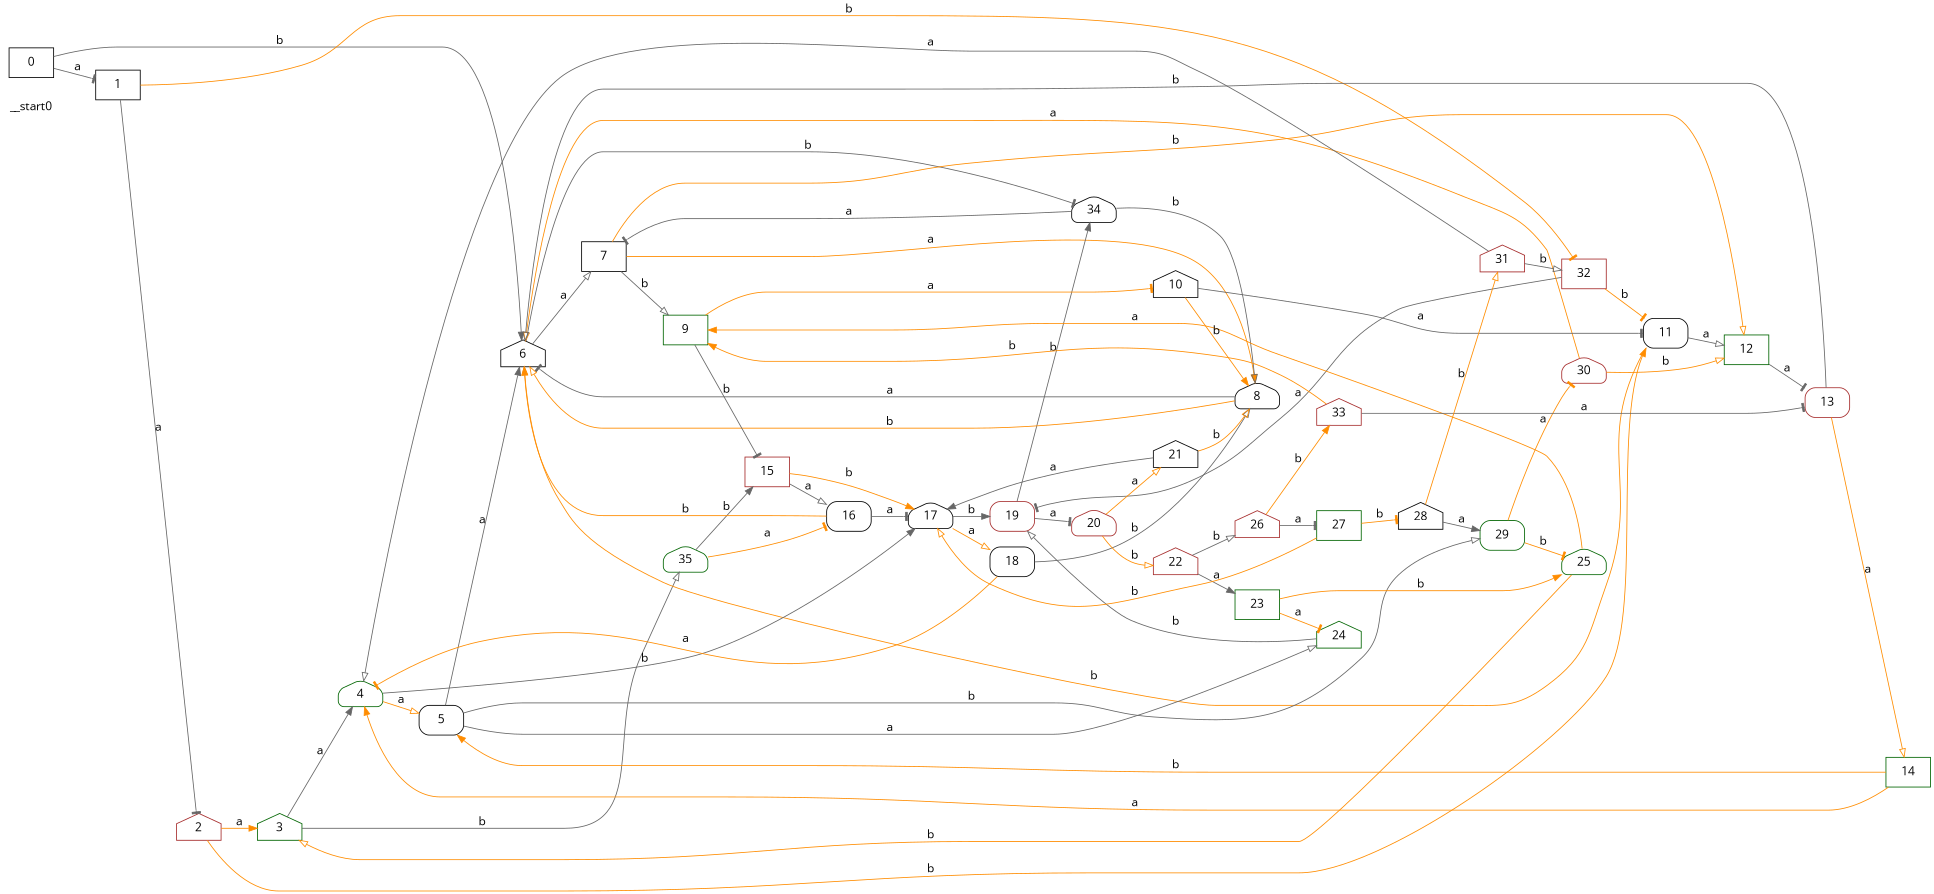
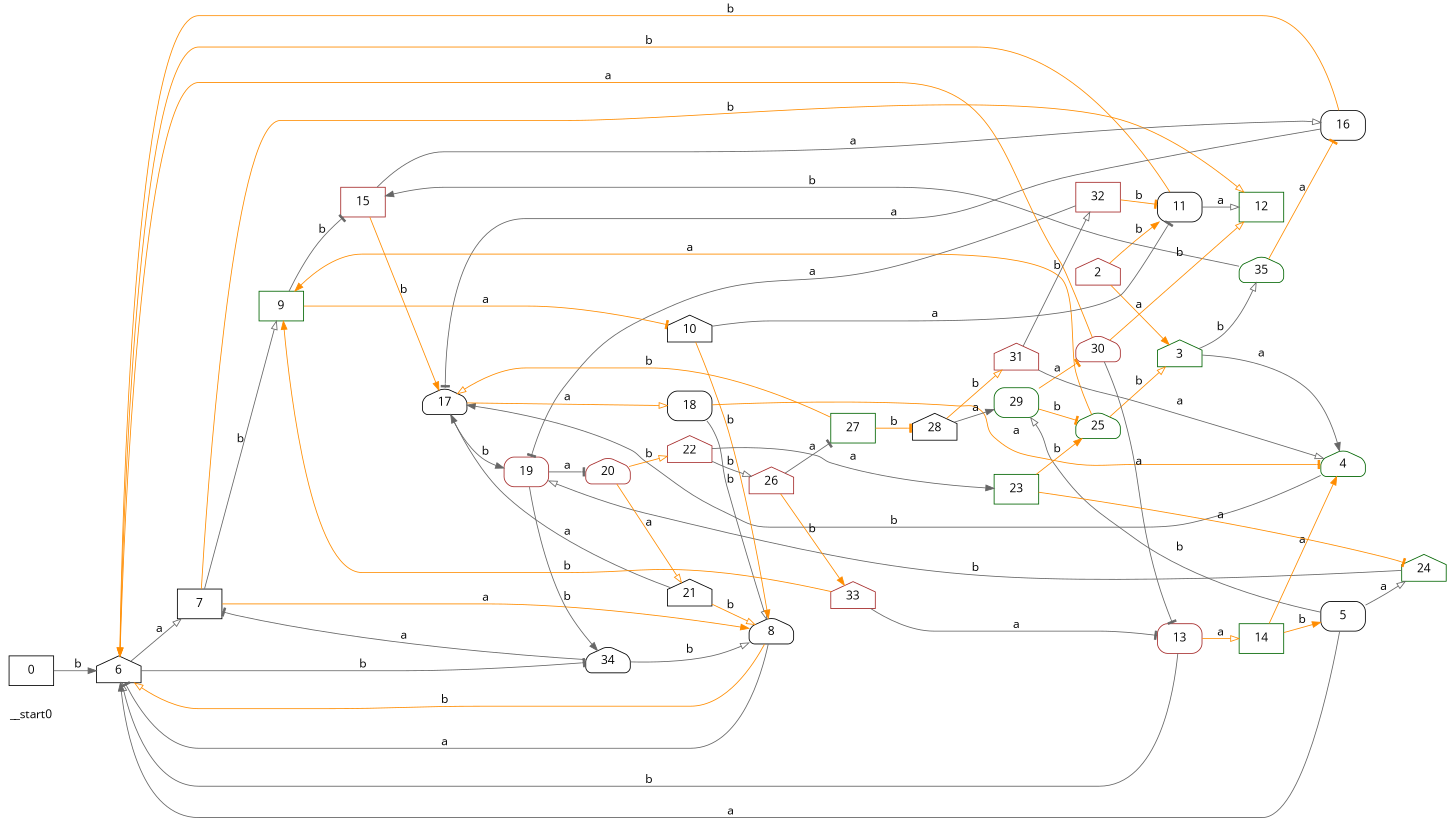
node "1": removed
edge "12" -> "13": now "30" -> "13"
edge "4" -> "5": removed, label "a"
